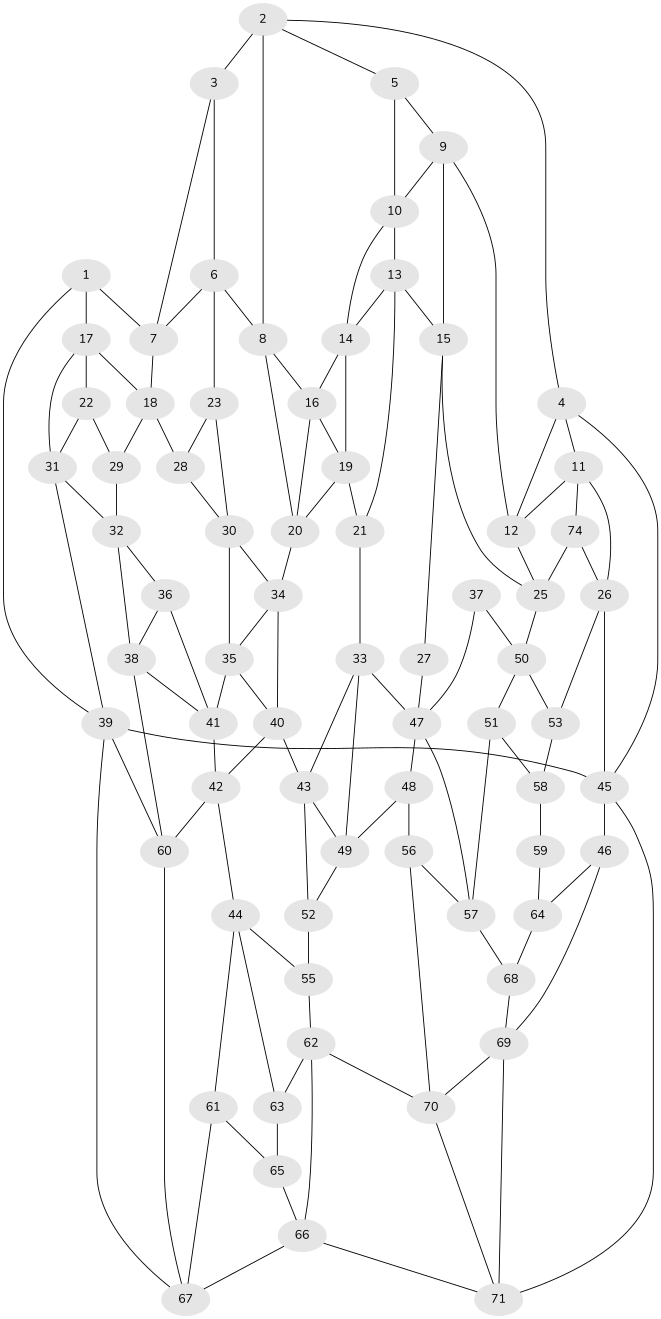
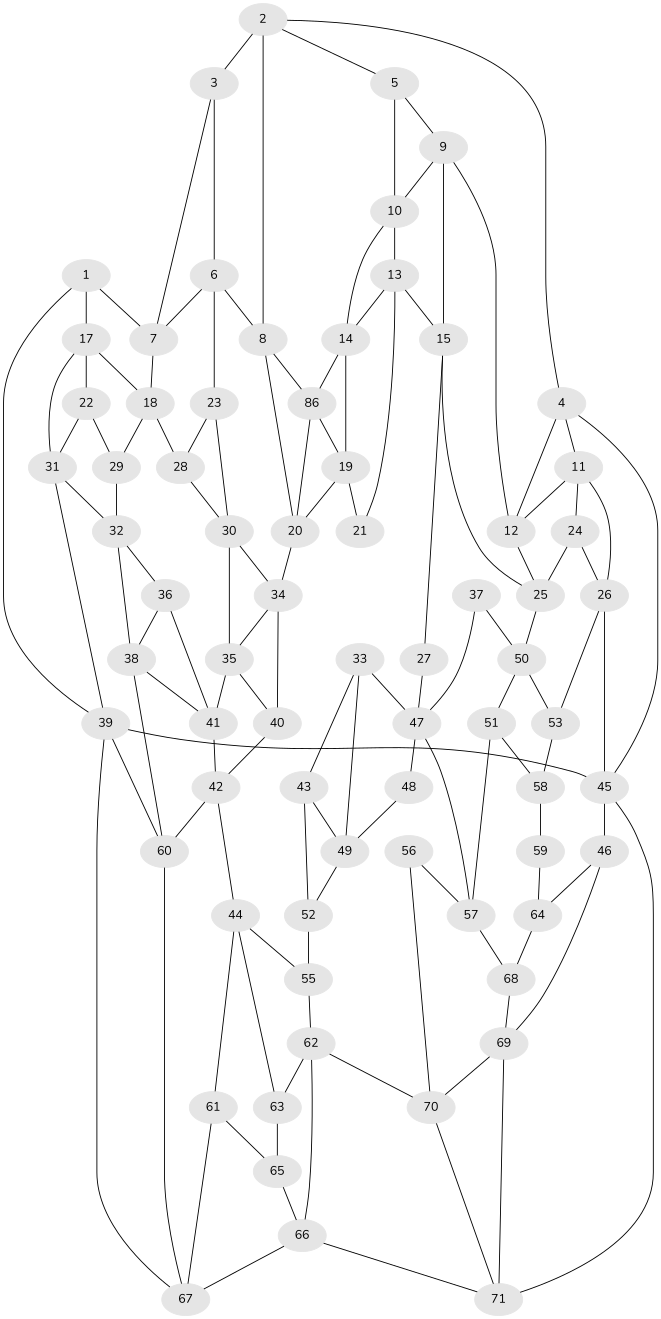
node "16": label "16" -> "86"
node "74": label "74" -> "24"
edge "21" -- "33": removed
edge "40" -- "43": removed
edge "48" -- "56": removed
